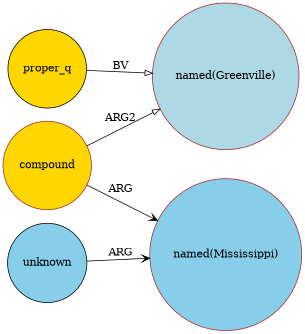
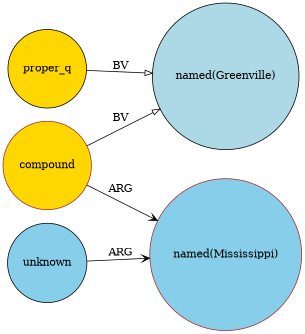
node "named(Greenville)": color brown -> black
edge "compound" -> "named(Greenville)": label "ARG2" -> "BV"
